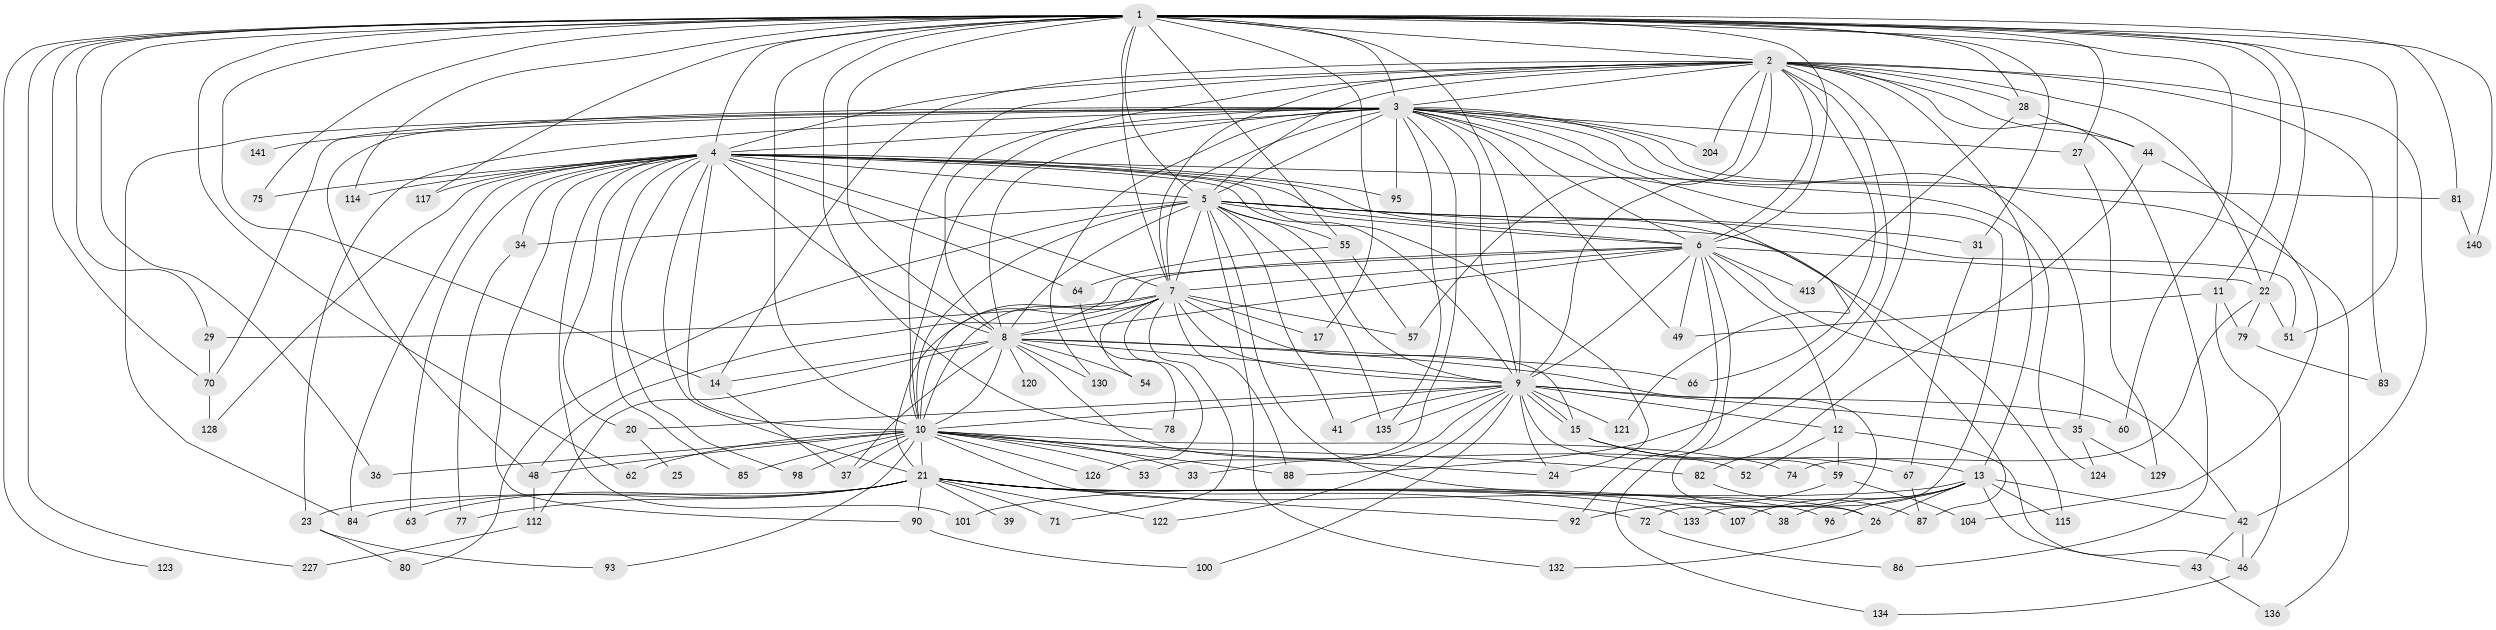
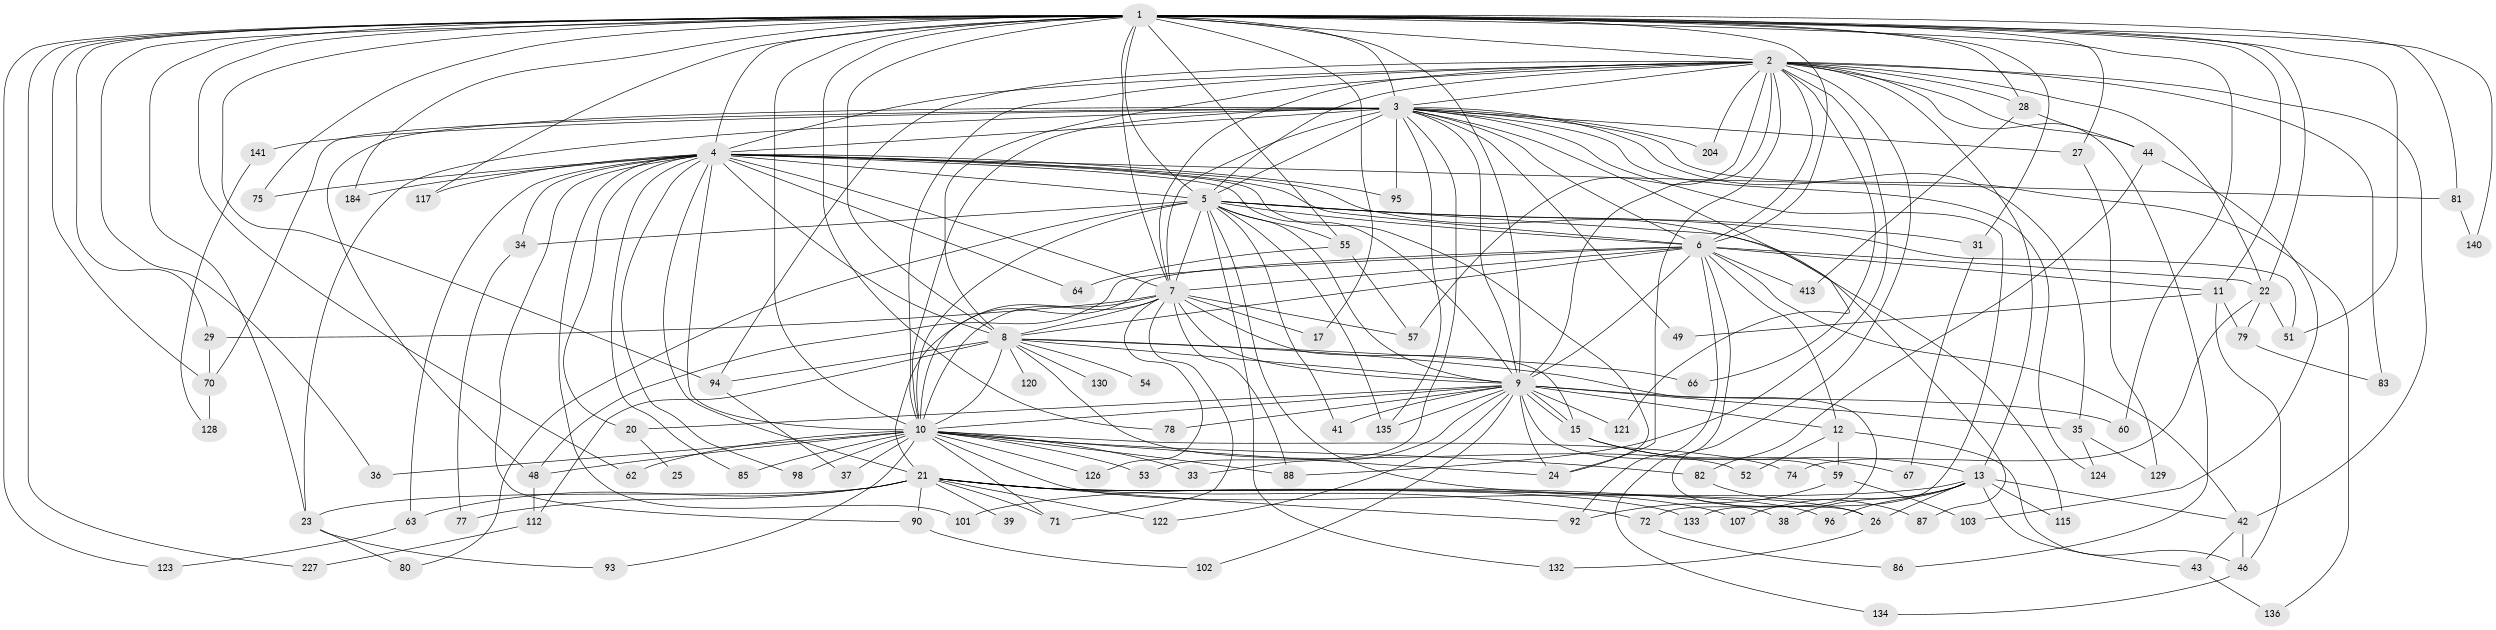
edge "1" -- "23": added
edge "3" -- "8": removed
edge "3" -- "130": removed
node "114": label "114" -> "184"
edge "4" -- "128": now "141" -- "128"
edge "5" -- "8": removed
edge "2" -- "24": added
edge "6" -- "49": now "6" -- "11"
edge "7" -- "54": removed
edge "64" -- "78": now "9" -- "78"
node "14": label "14" -> "94"
edge "8" -- "37": removed
edge "10" -- "21": now "10" -- "71"
edge "67" -- "87": removed
node "84": removed
node "104": label "104" -> "103"
edge "63" -- "123": added
node "100": label "100" -> "102"
